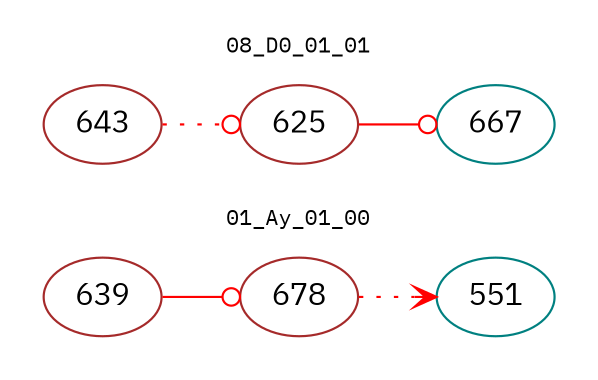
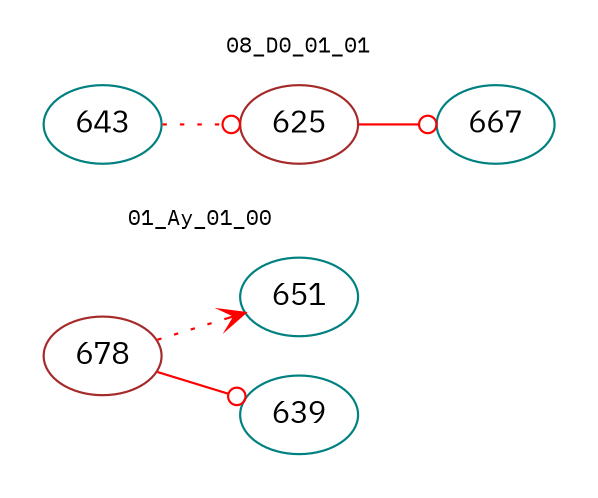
node "643": color brown -> teal
node "639": color brown -> teal
edge "639" -> "678": reversed
node "551": label "551" -> "651"
